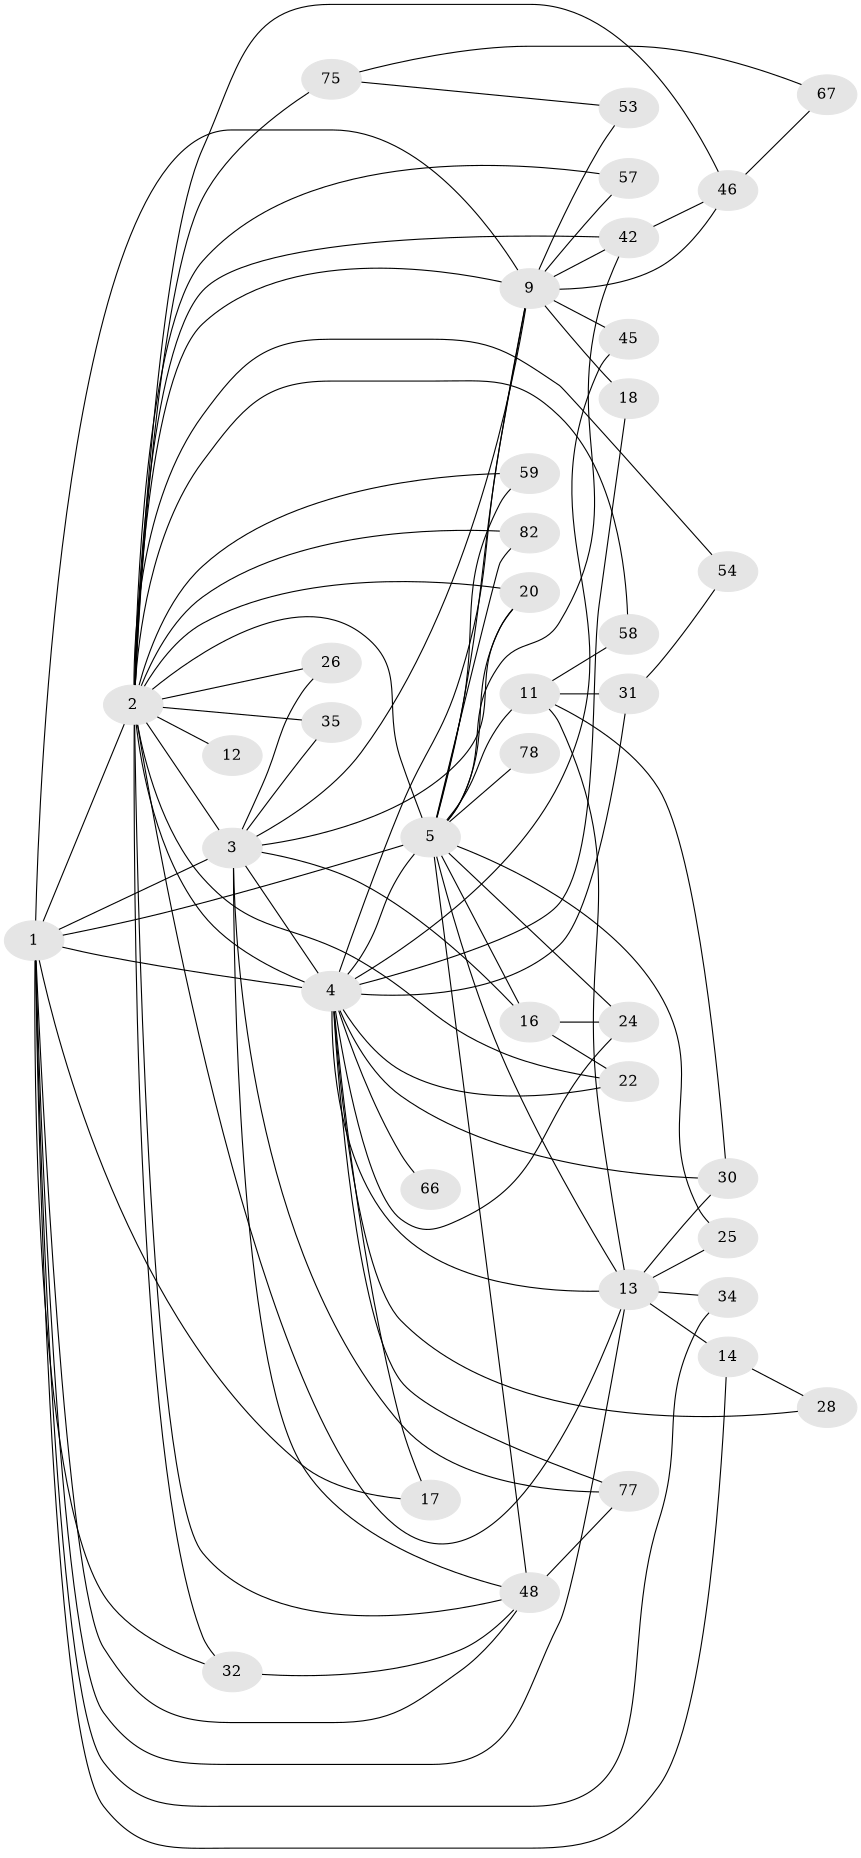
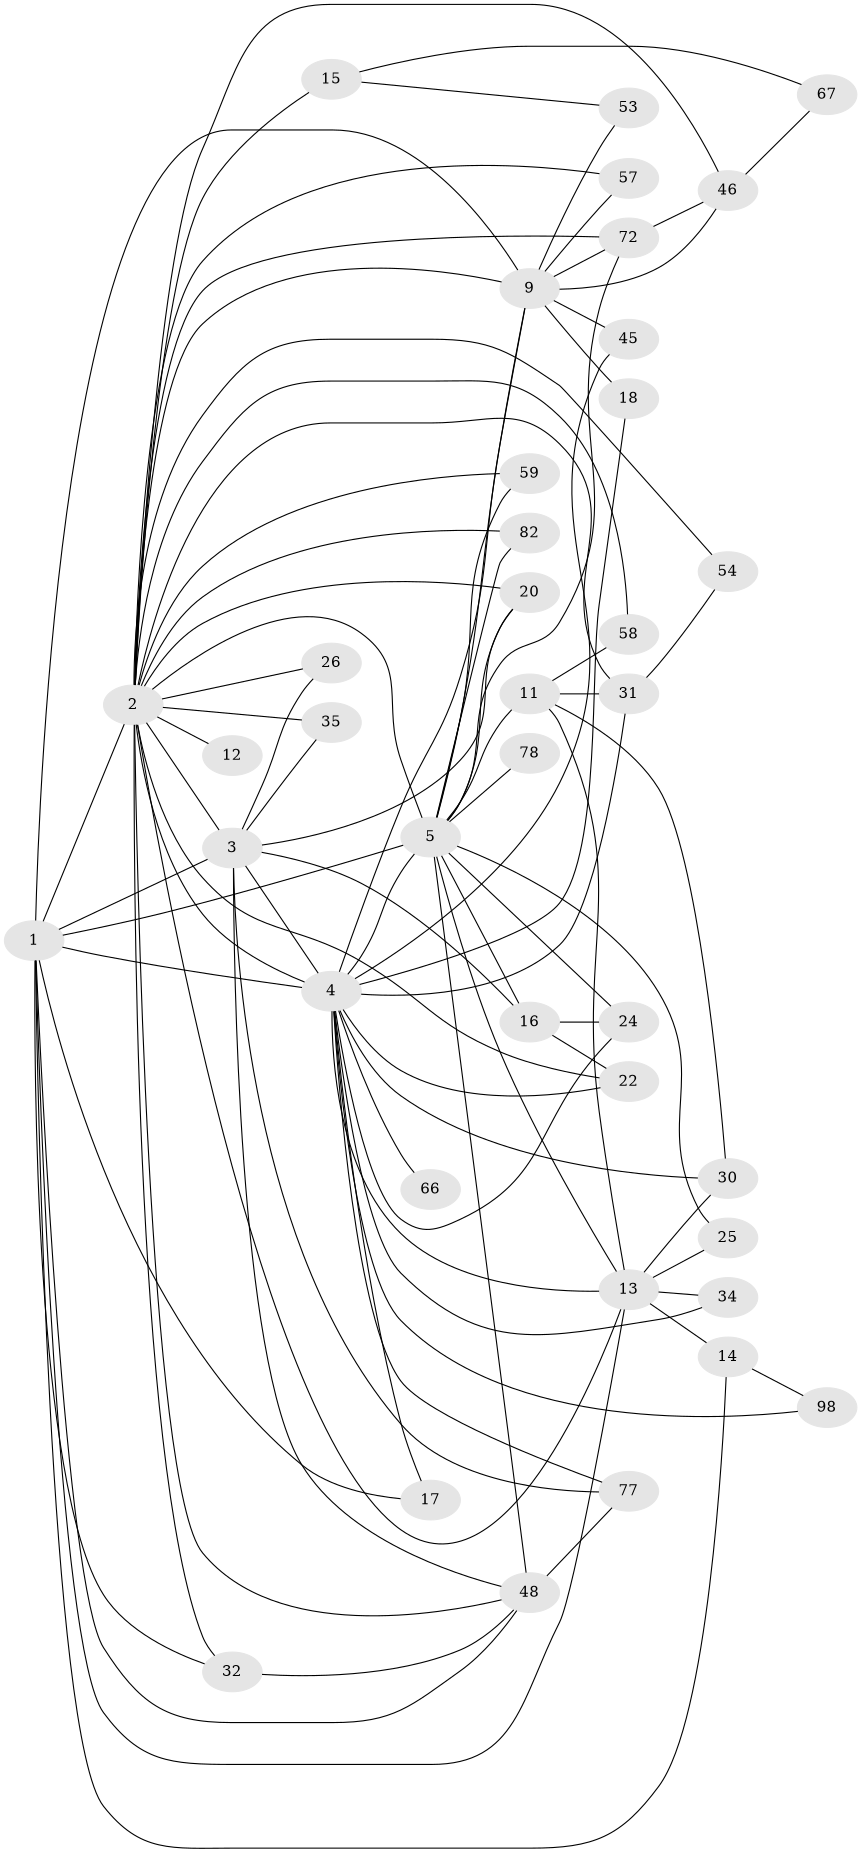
node "75": label "75" -> "15"
node "42": label "42" -> "72"
edge "31" -- "2": added
edge "9" -- "3": removed
node "28": label "28" -> "98"
edge "1" -- "34": now "4" -- "34"
